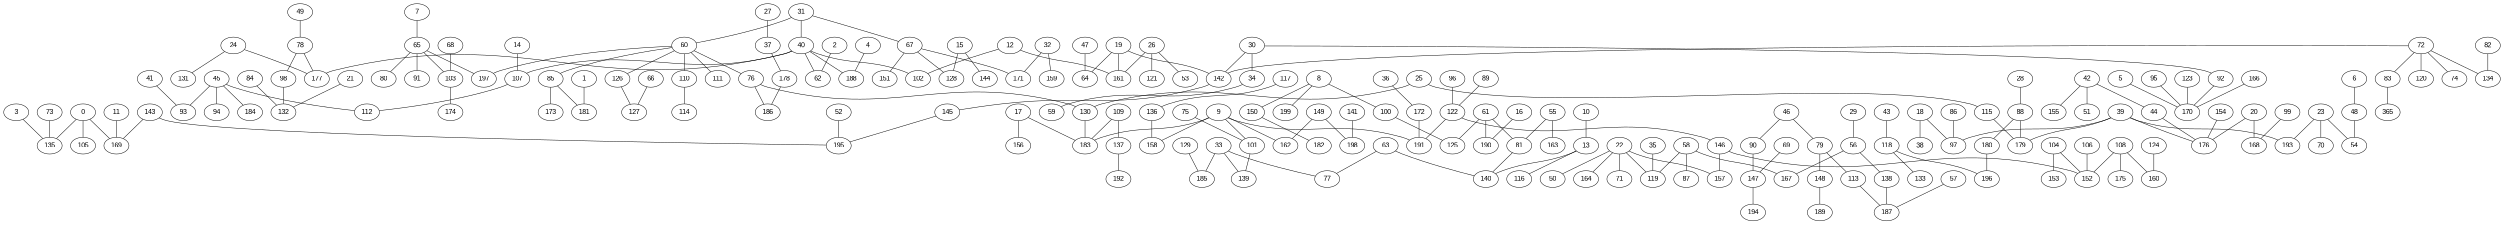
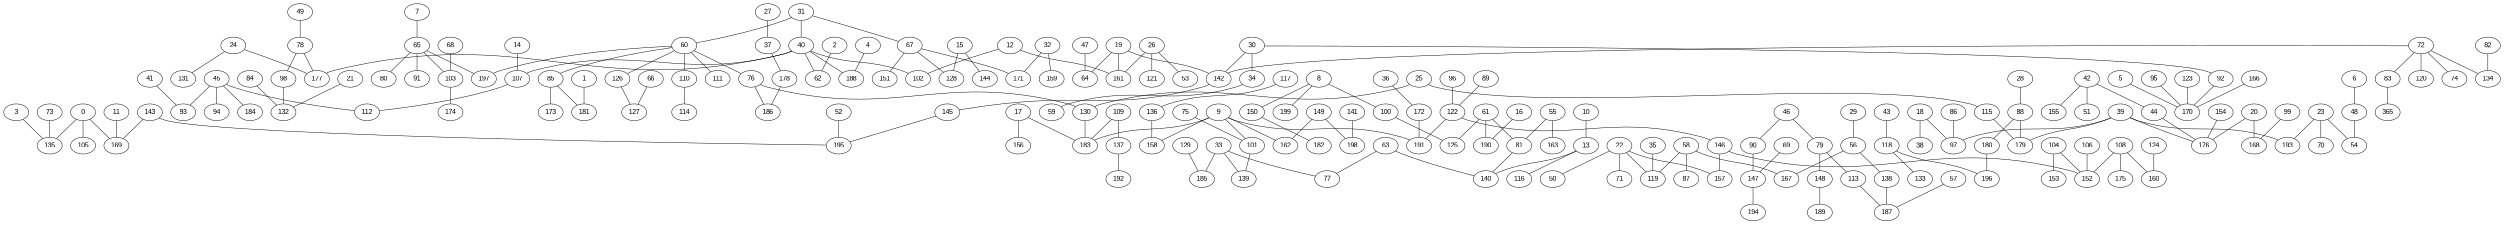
node "164": removed
